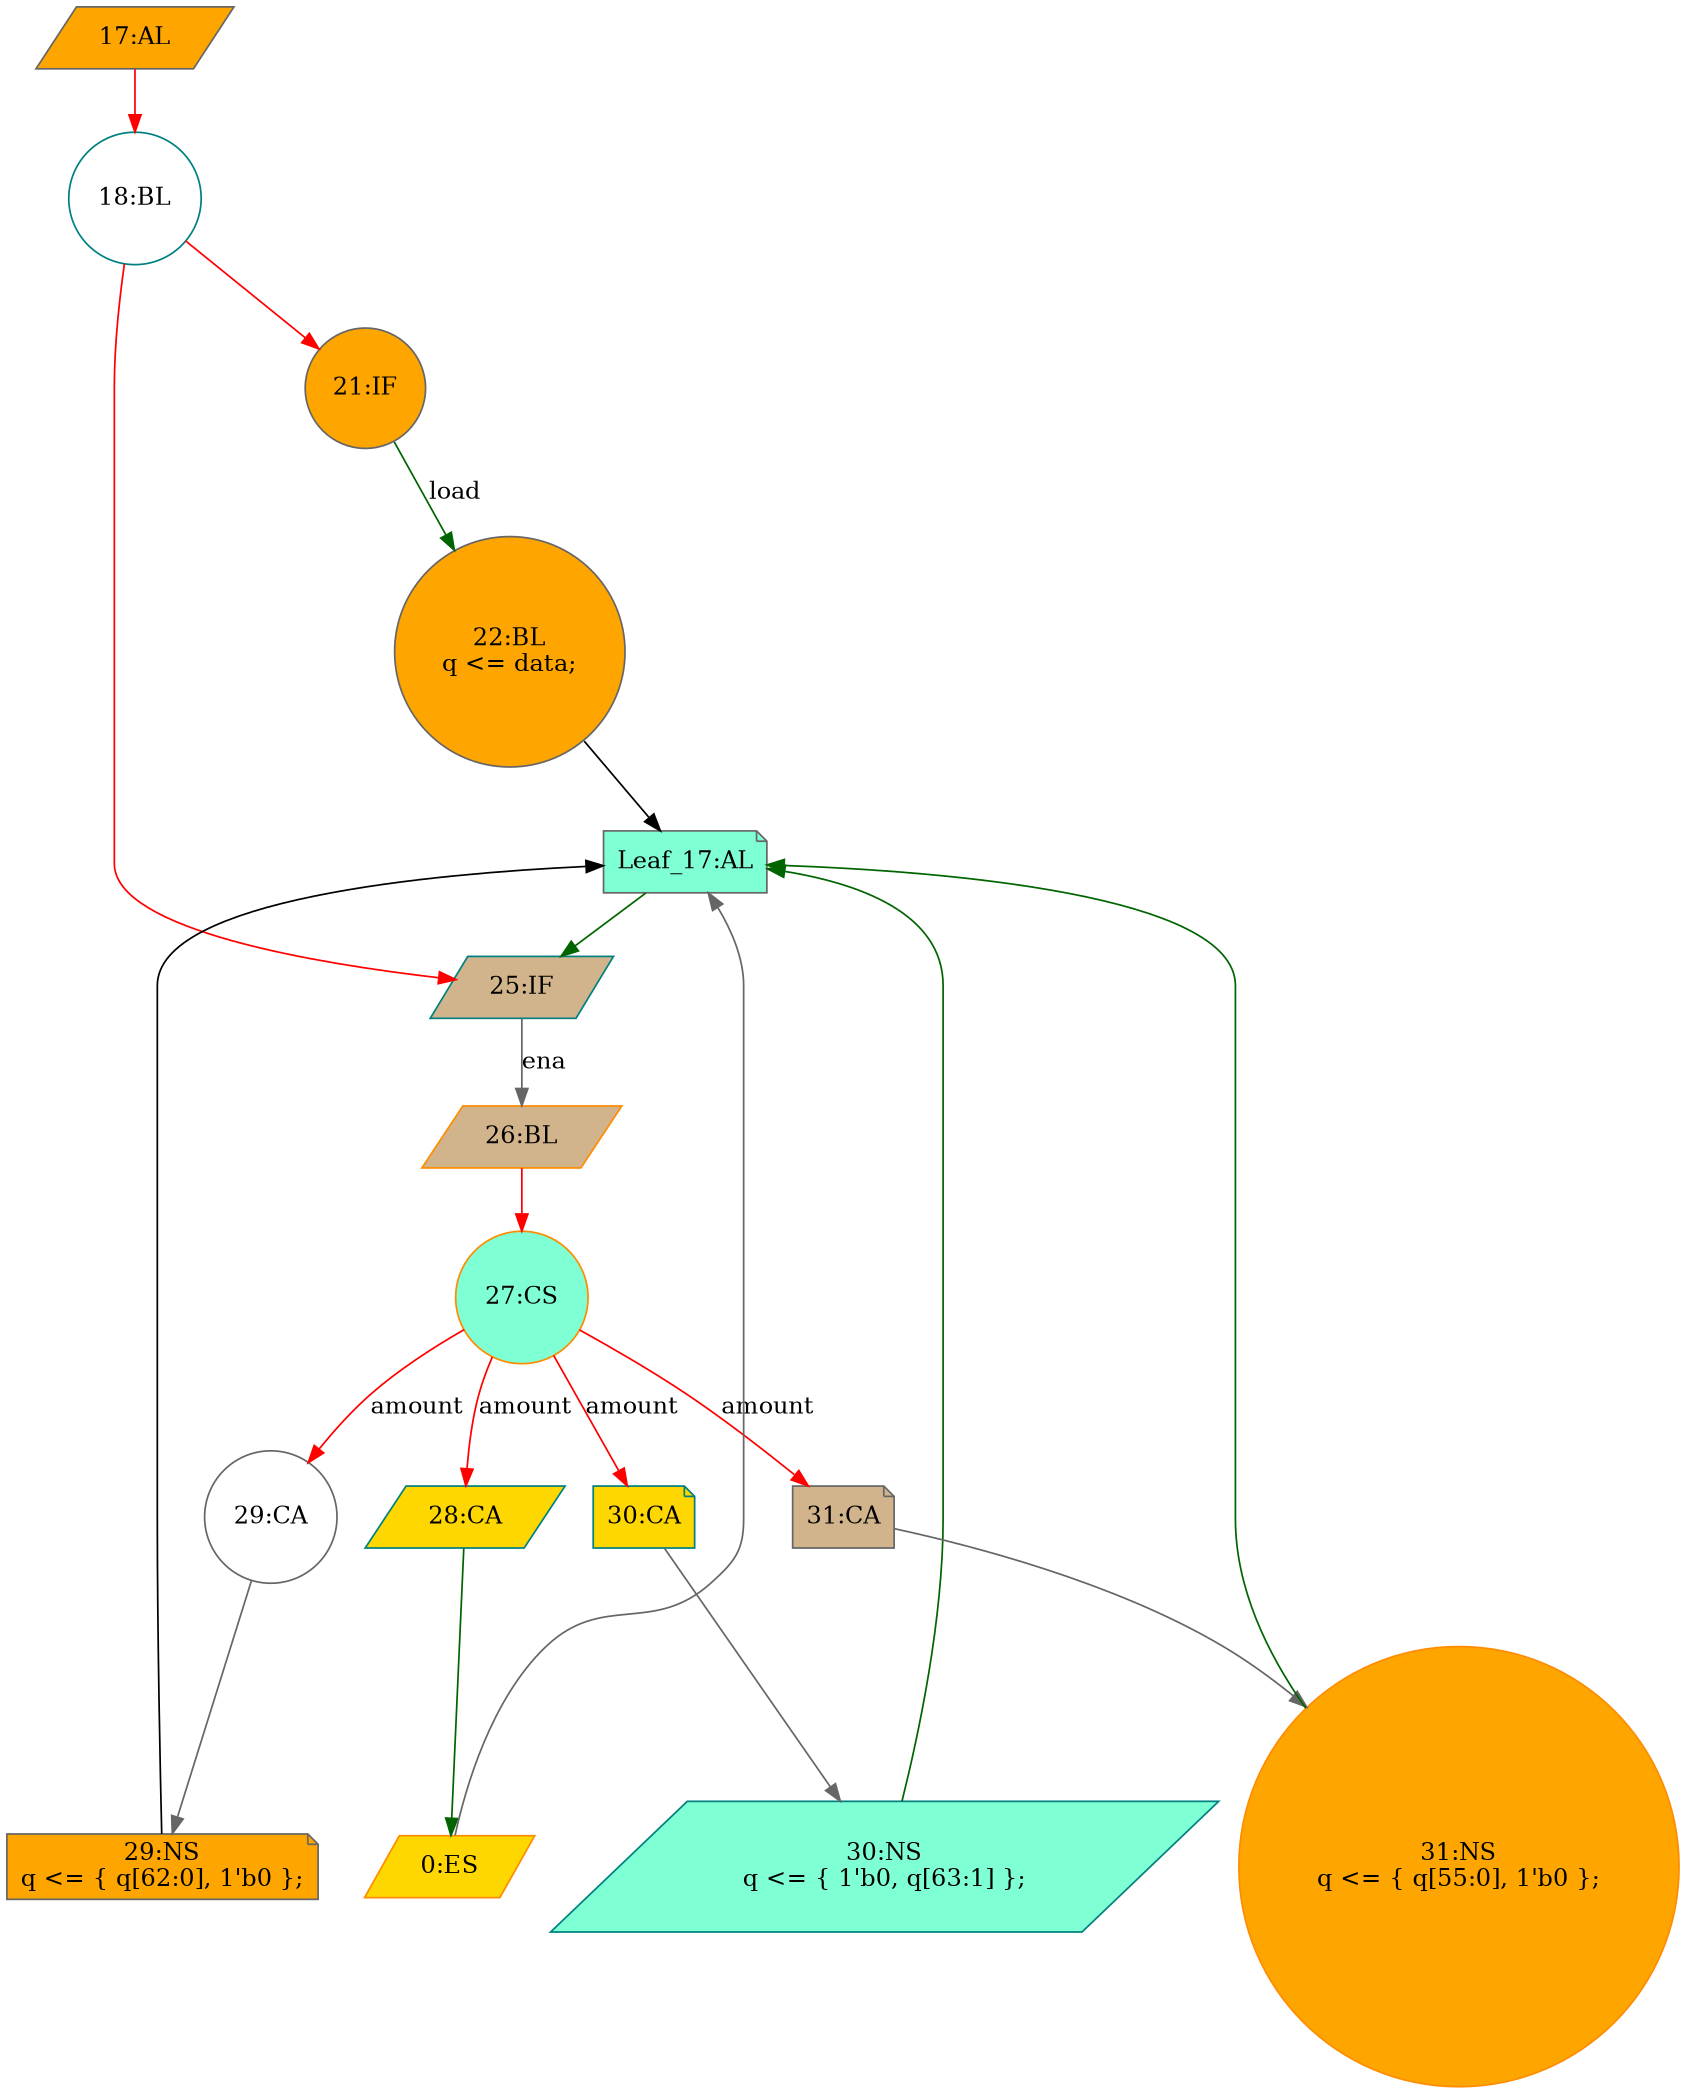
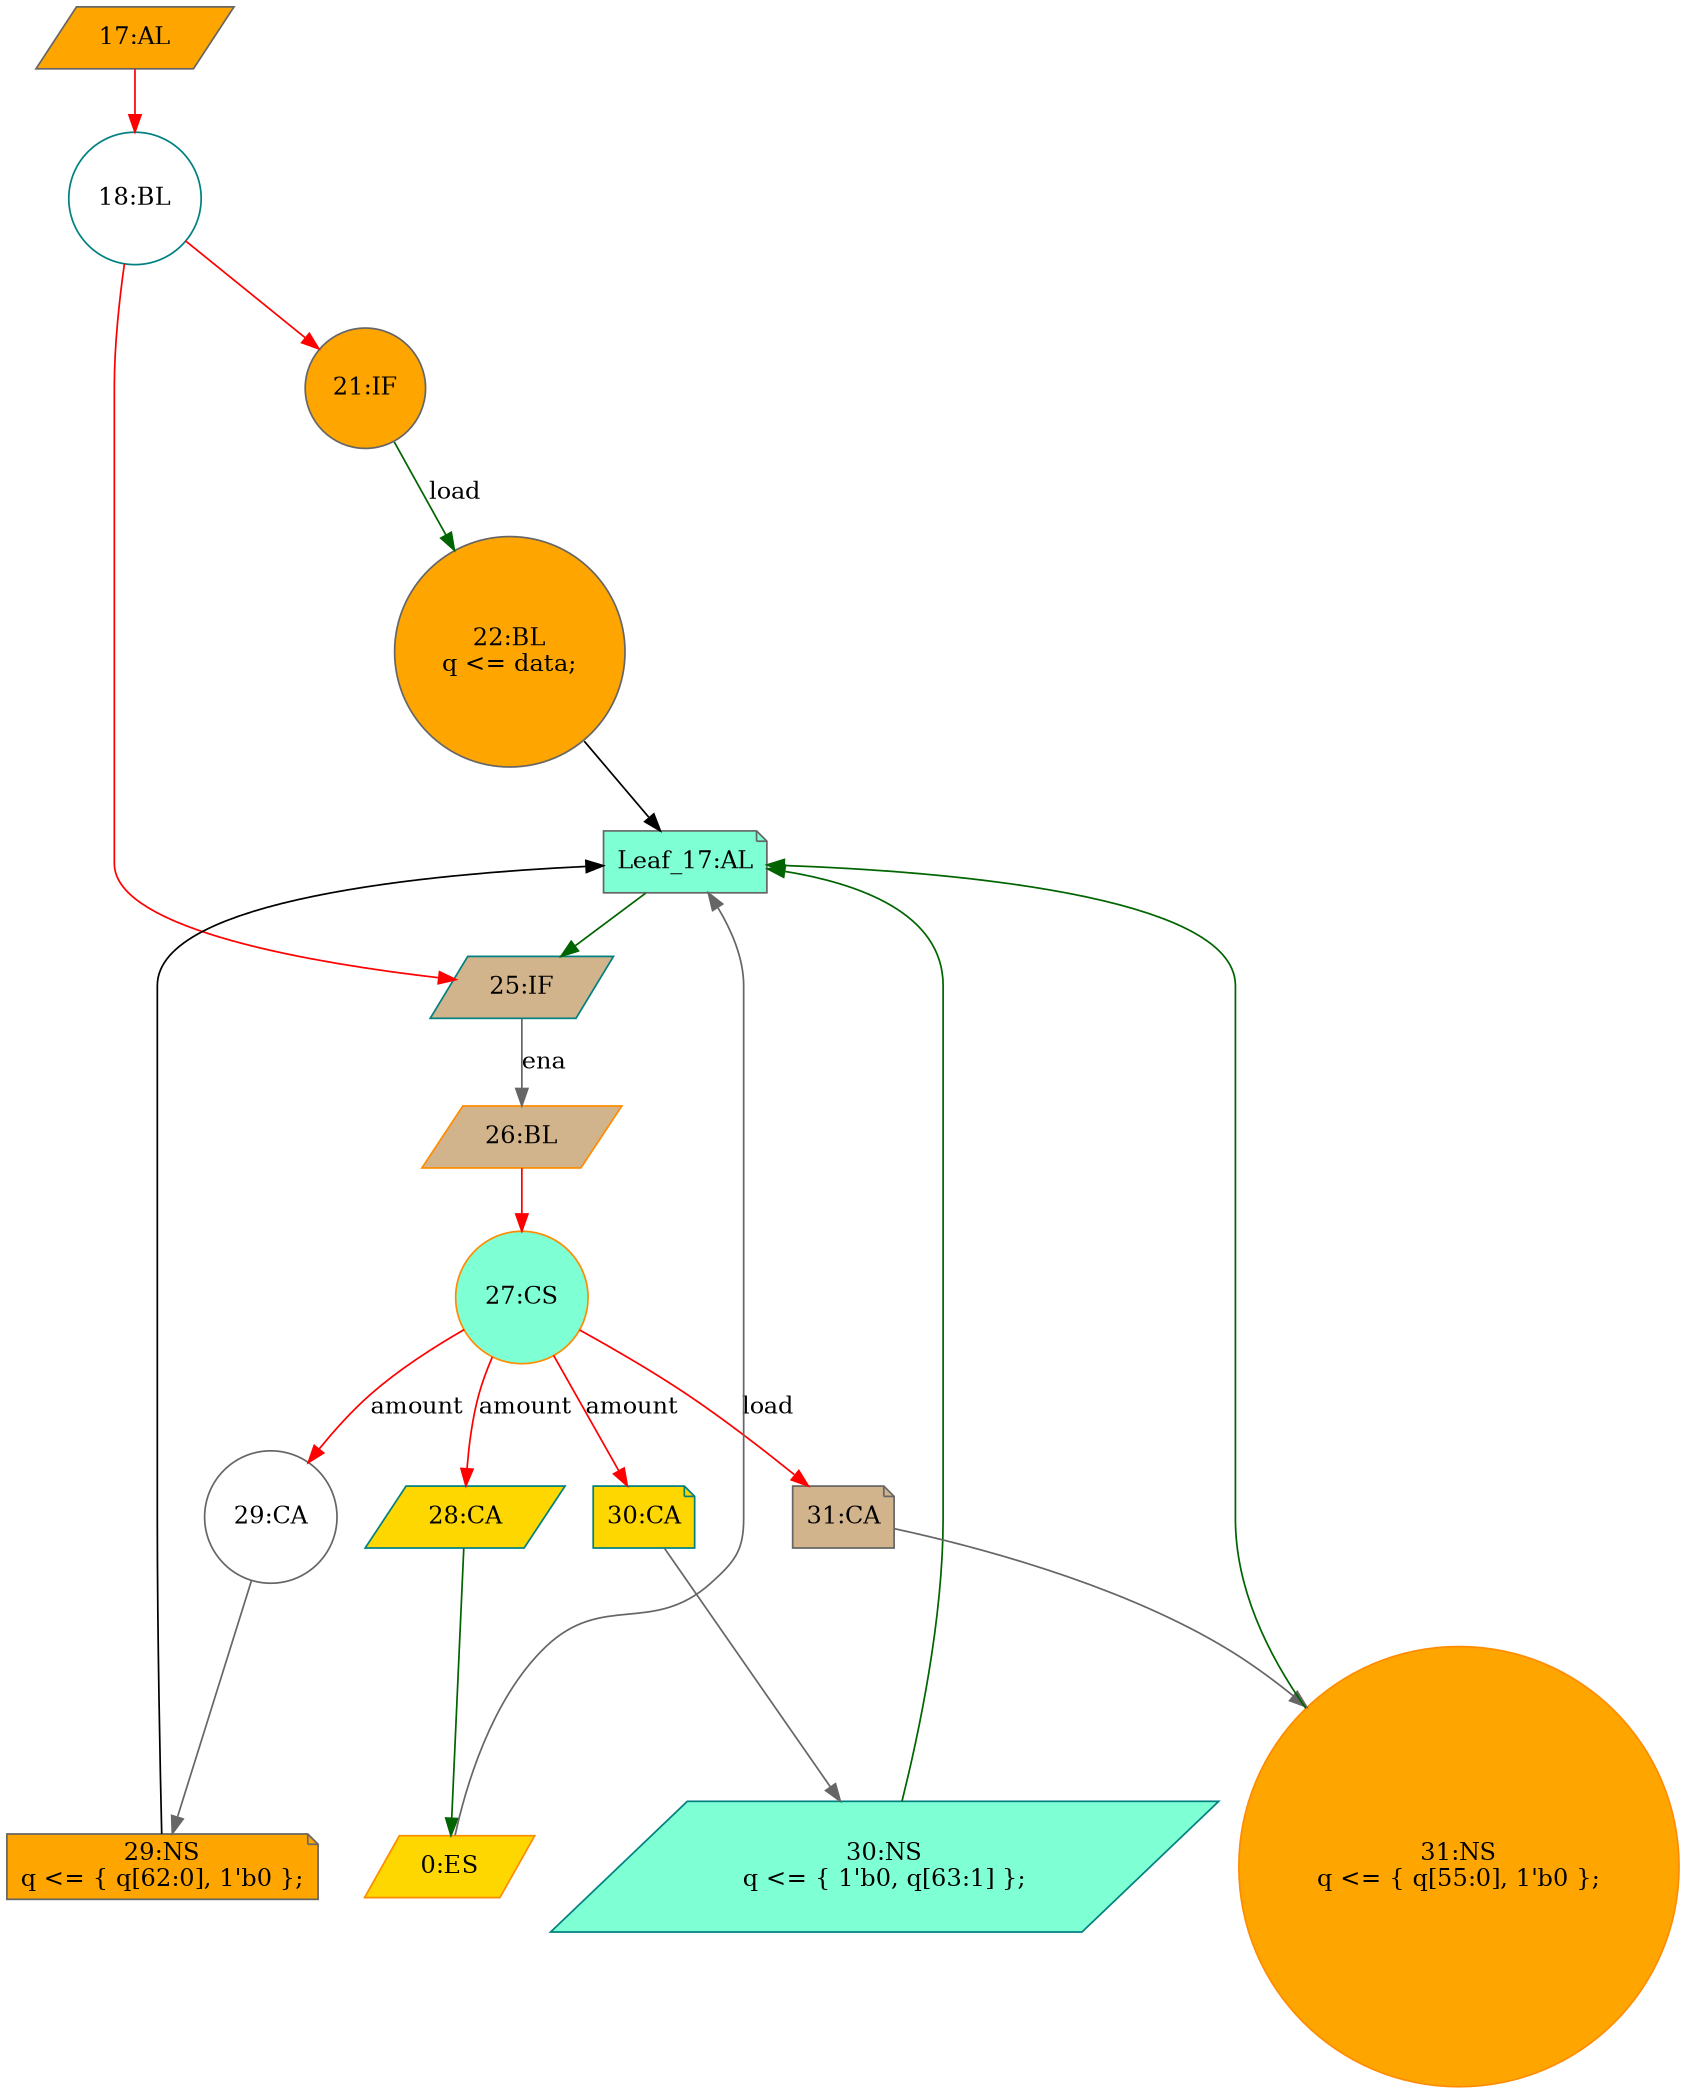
edge "27:CS" -> "31:CA": label "amount" -> "load"
